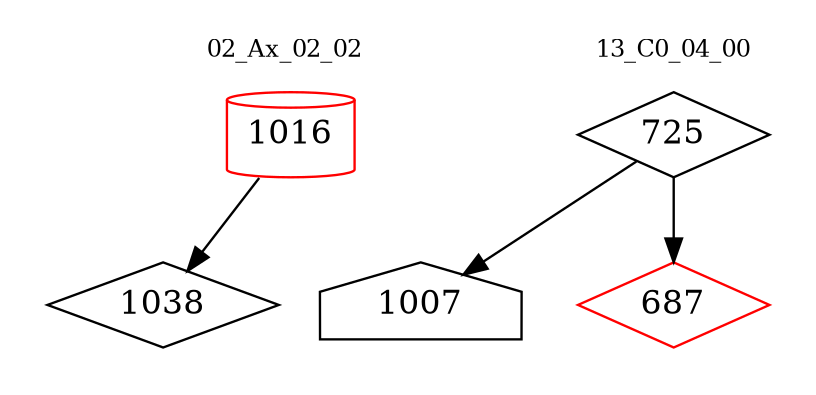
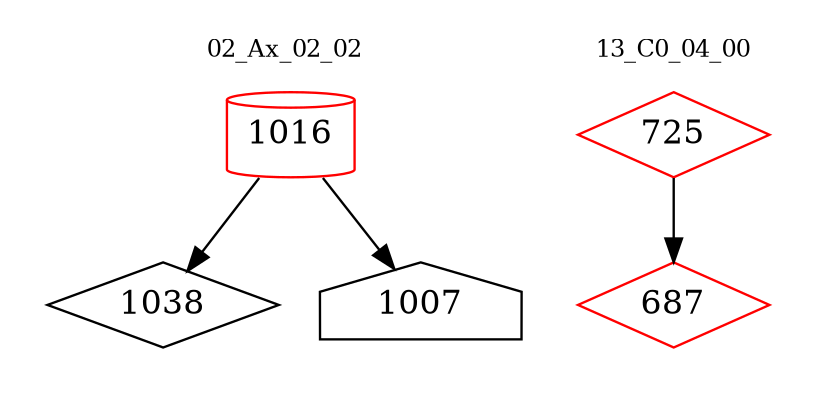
node "725": color black -> red
edge "725" -> "1007": now "1016" -> "1007"
